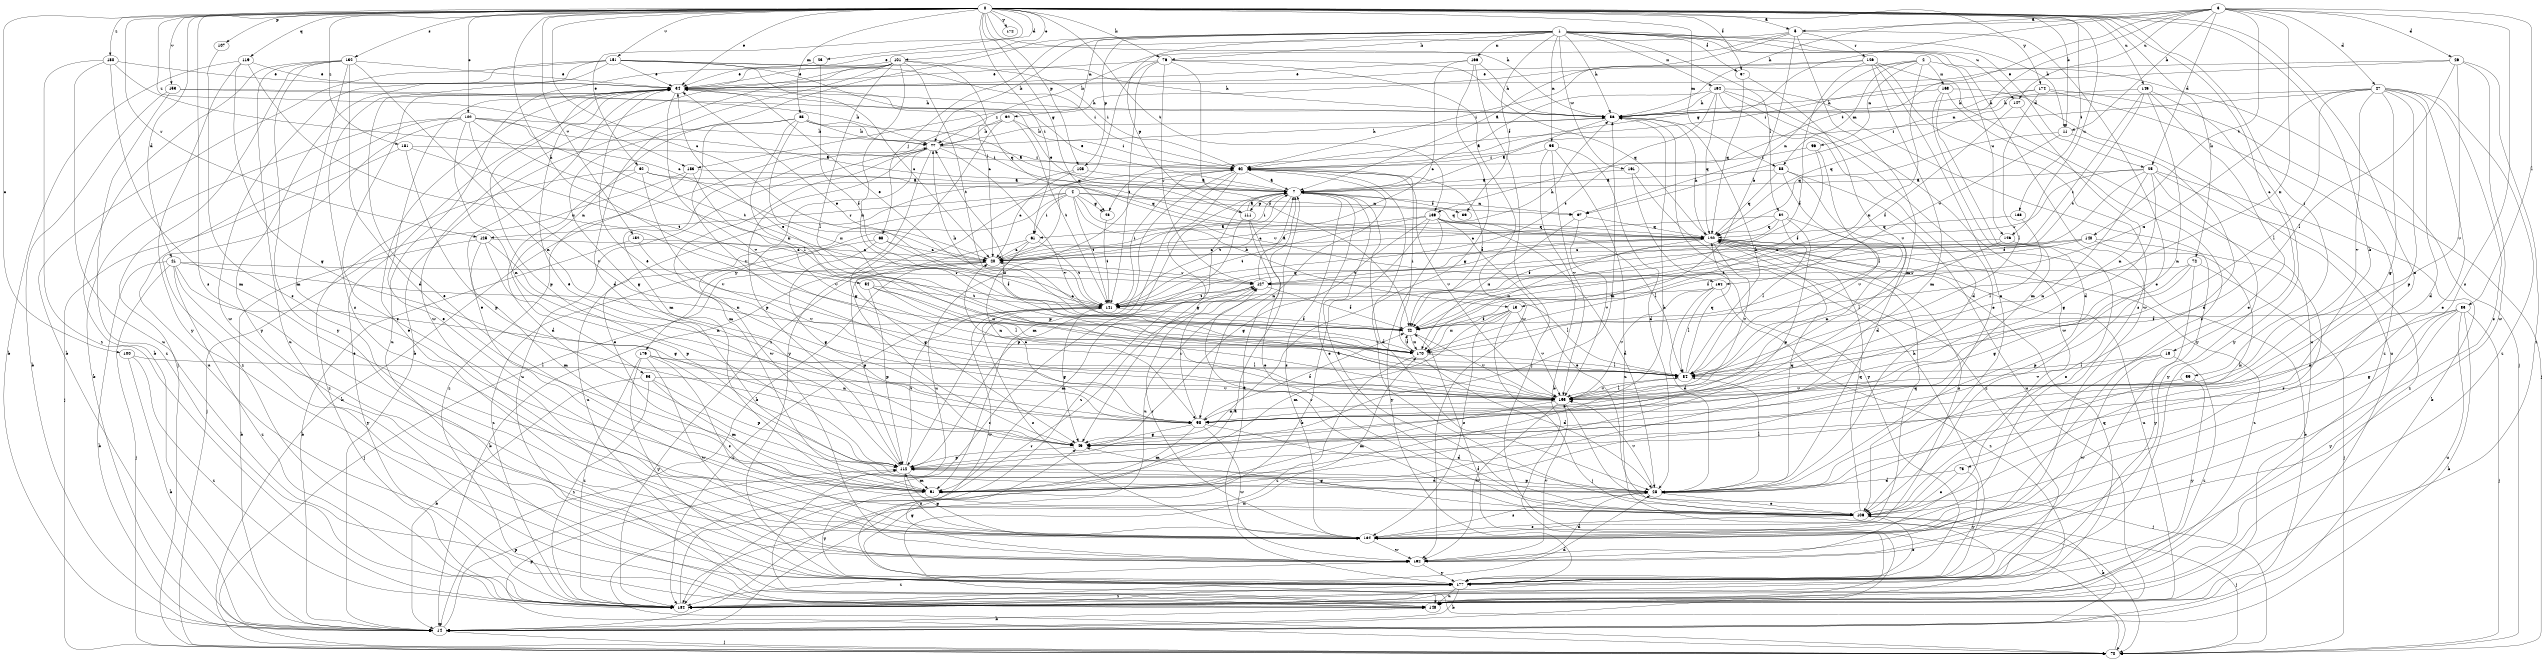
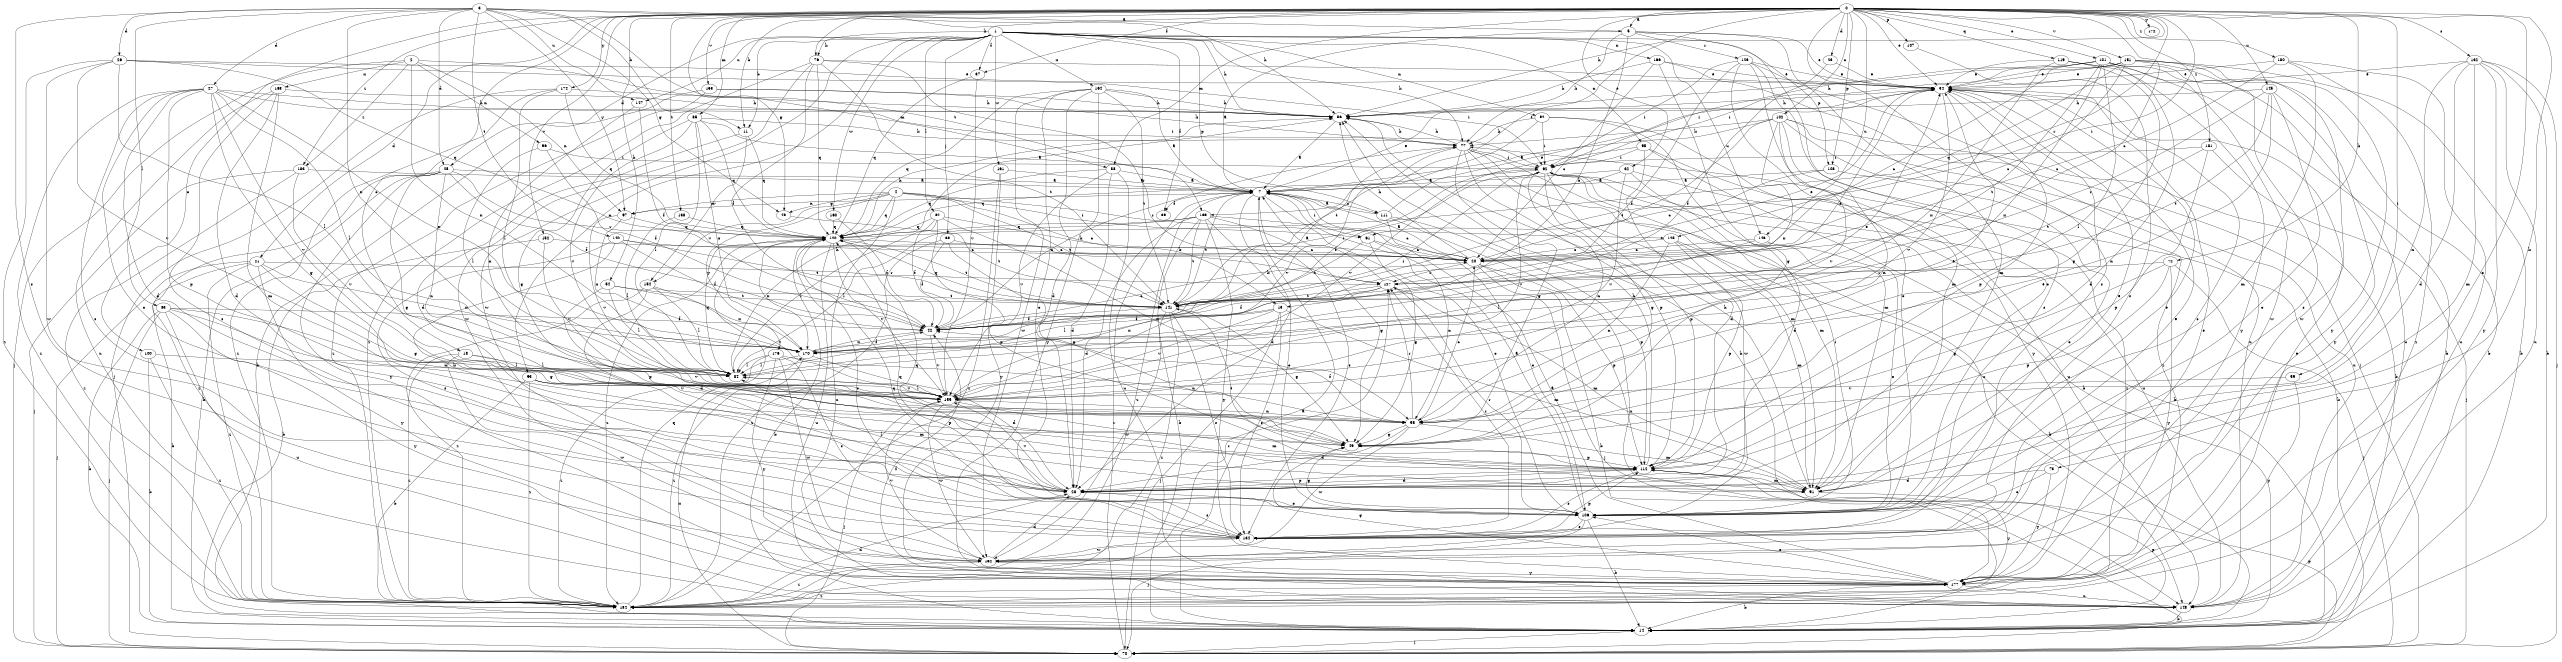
edge "3" -> "97": label "n" -> "y"
edge "26" -> "120": added, label "q"
edge "7" -> "111": label "p" -> "s"
node "160": added
